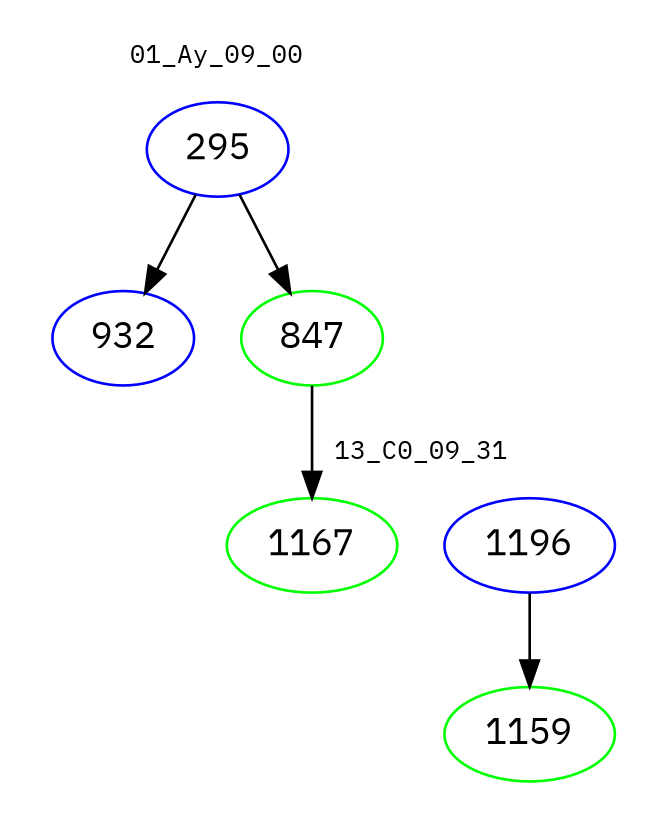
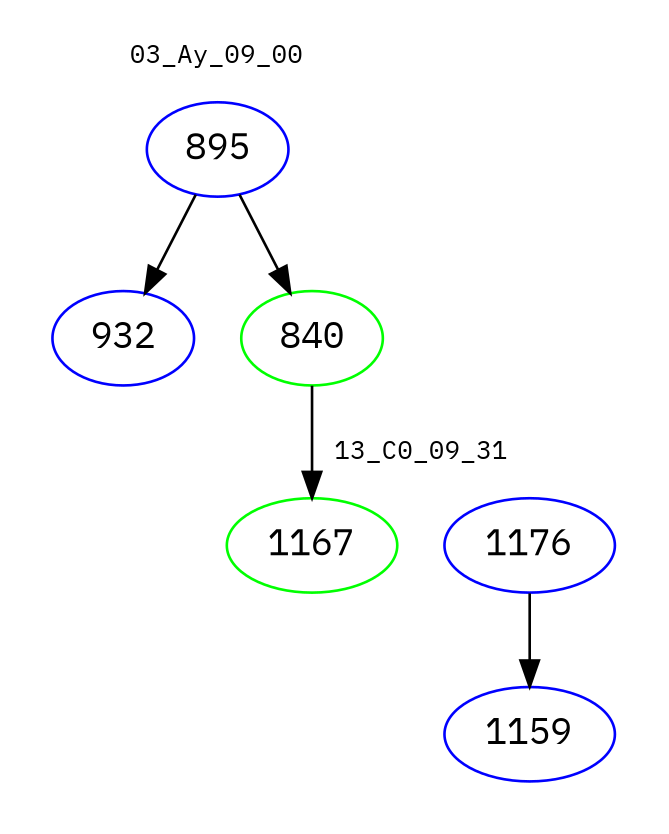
cluster "01_Ay_09_00": label "01_Ay_09_00" -> "03_Ay_09_00"
node "295": label "295" -> "895"
node "847": label "847" -> "840"
node "1196": label "1196" -> "1176"
node "1159": color green -> blue
